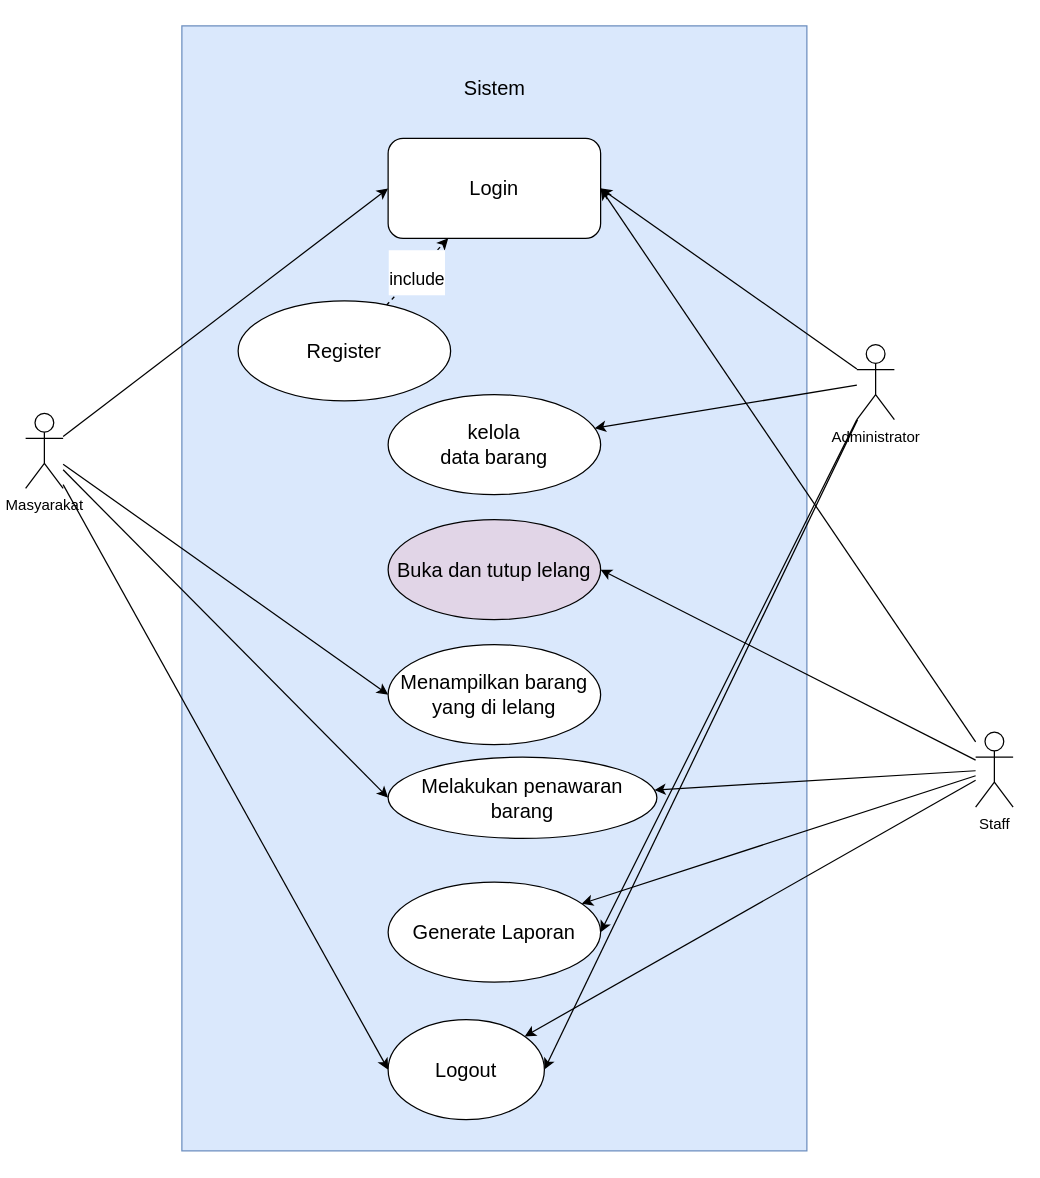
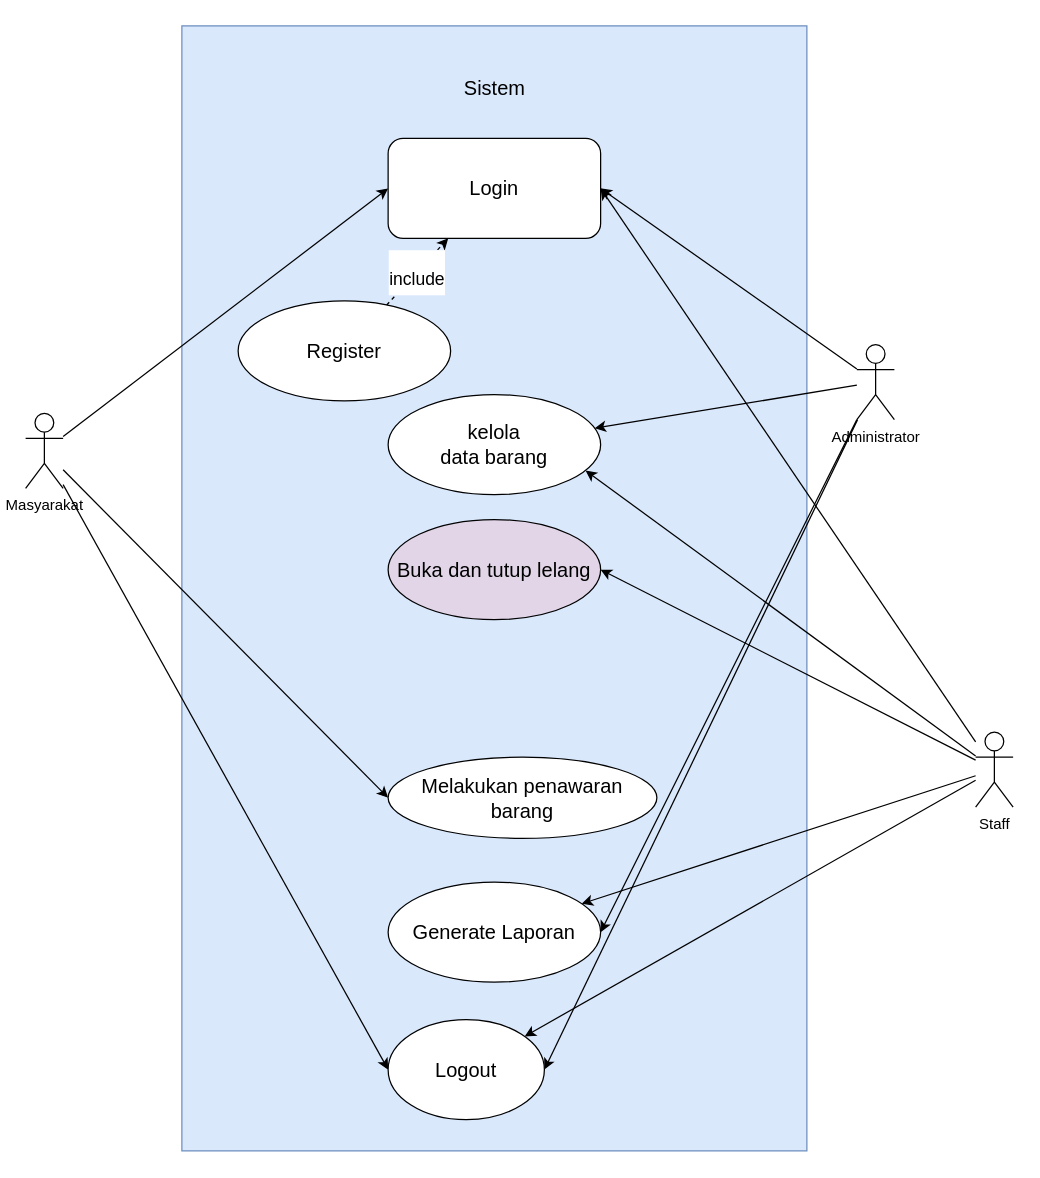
edge "Masyarakat" -> "Menampilkan barang yang di lelang": removed
node "Menampilkan barang yang di lelang": removed
edge "Staff" -> "Melakukan penawaran barang": now "Staff" -> "kelola data barang"
